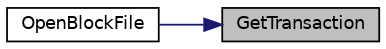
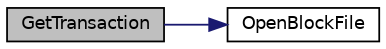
edge "OpenBlockFile" -> "GetTransaction": reversed
